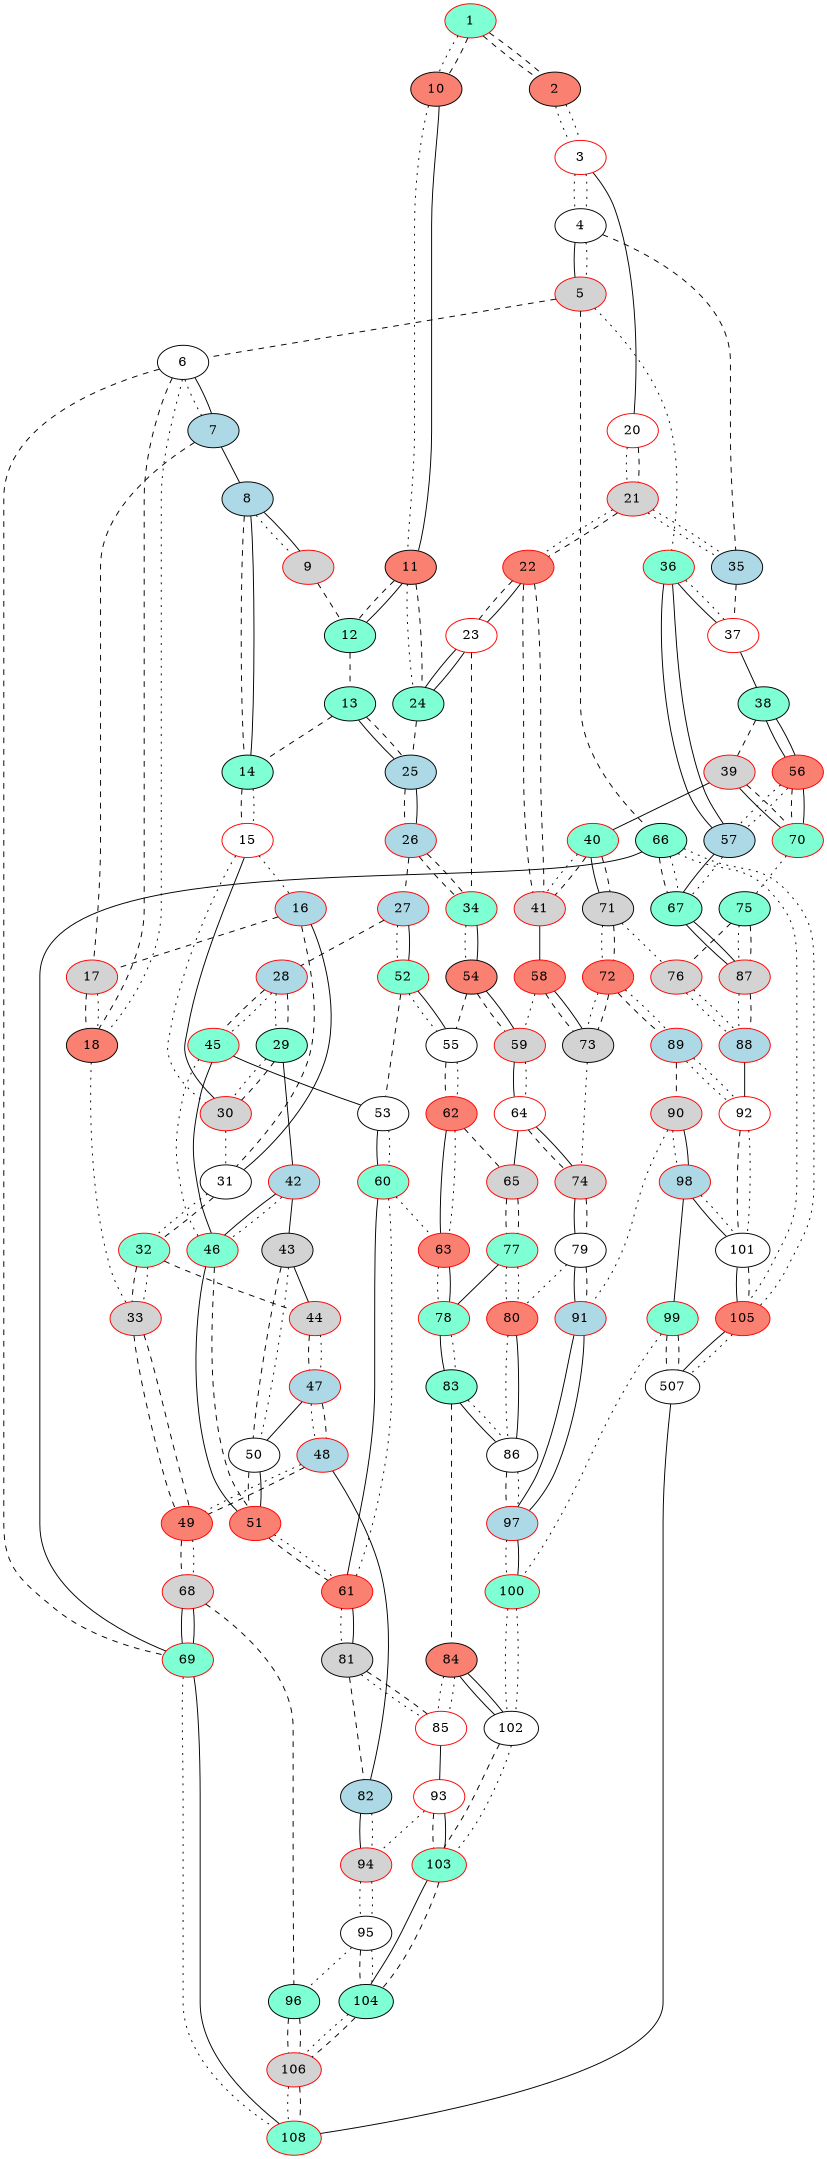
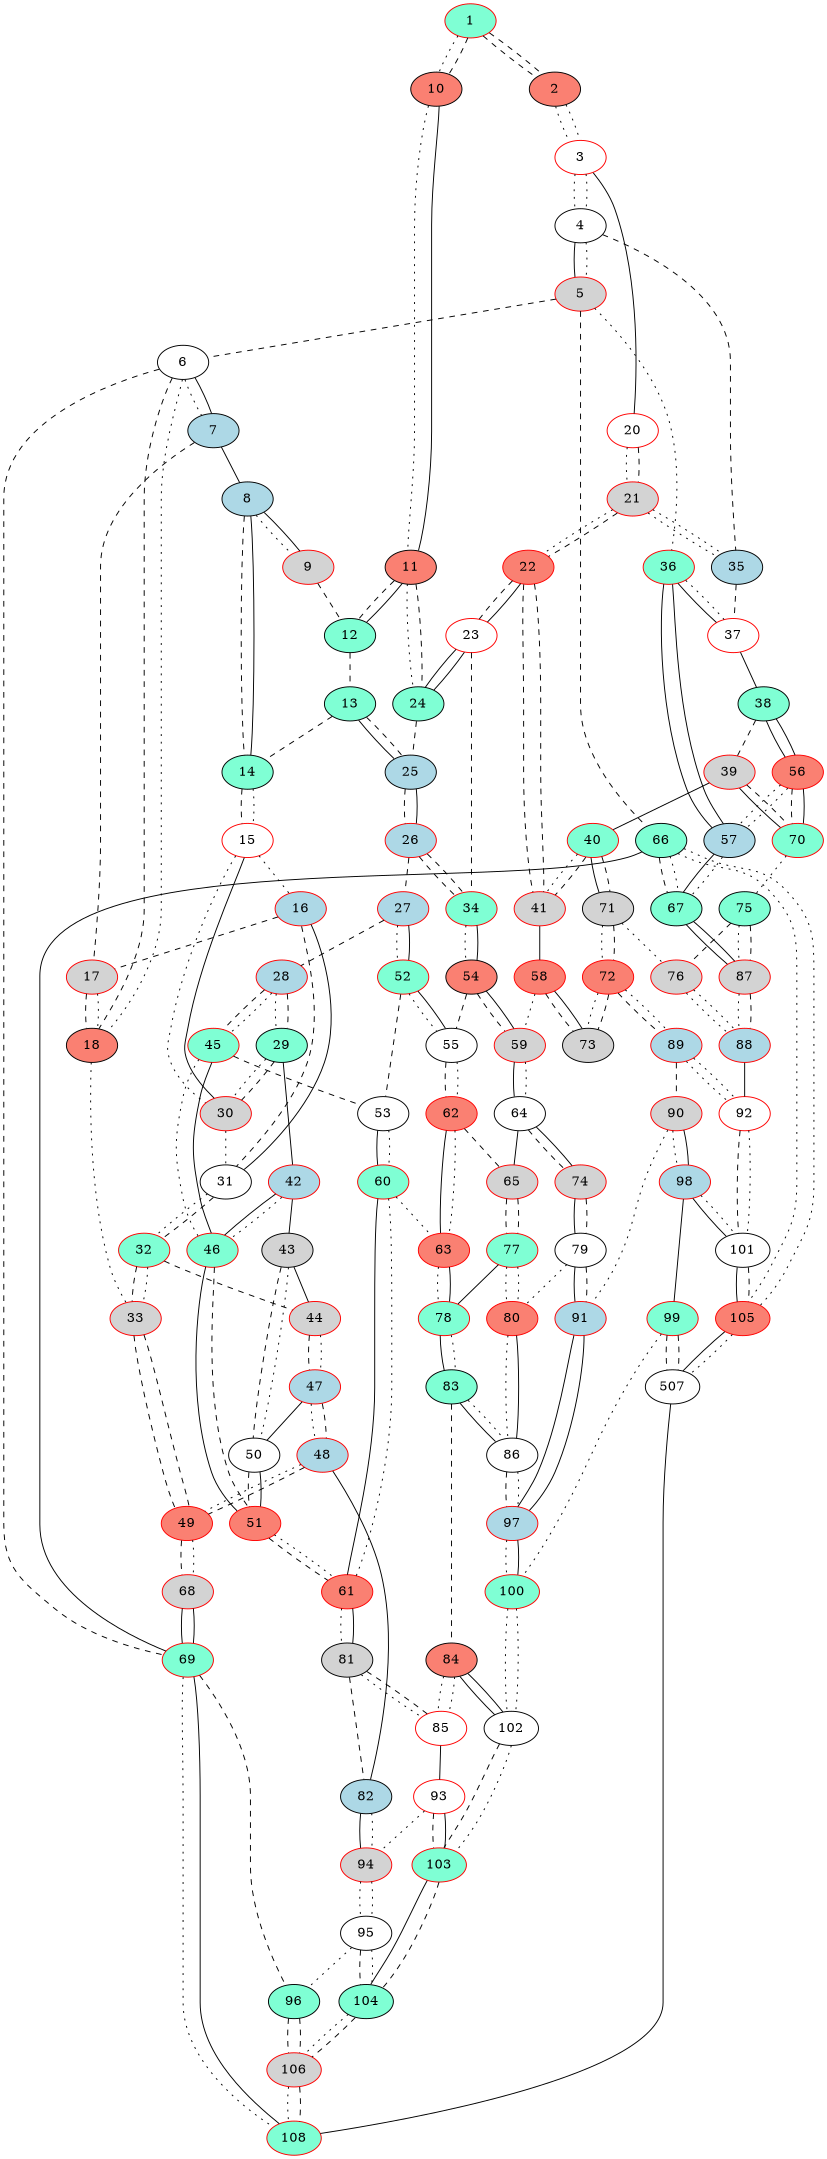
edge "45" -- "53": style solid -> dashed
node "64": color red -> black
edge "73" -- "74": removed
edge "68" -- "96": now "69" -- "96"
